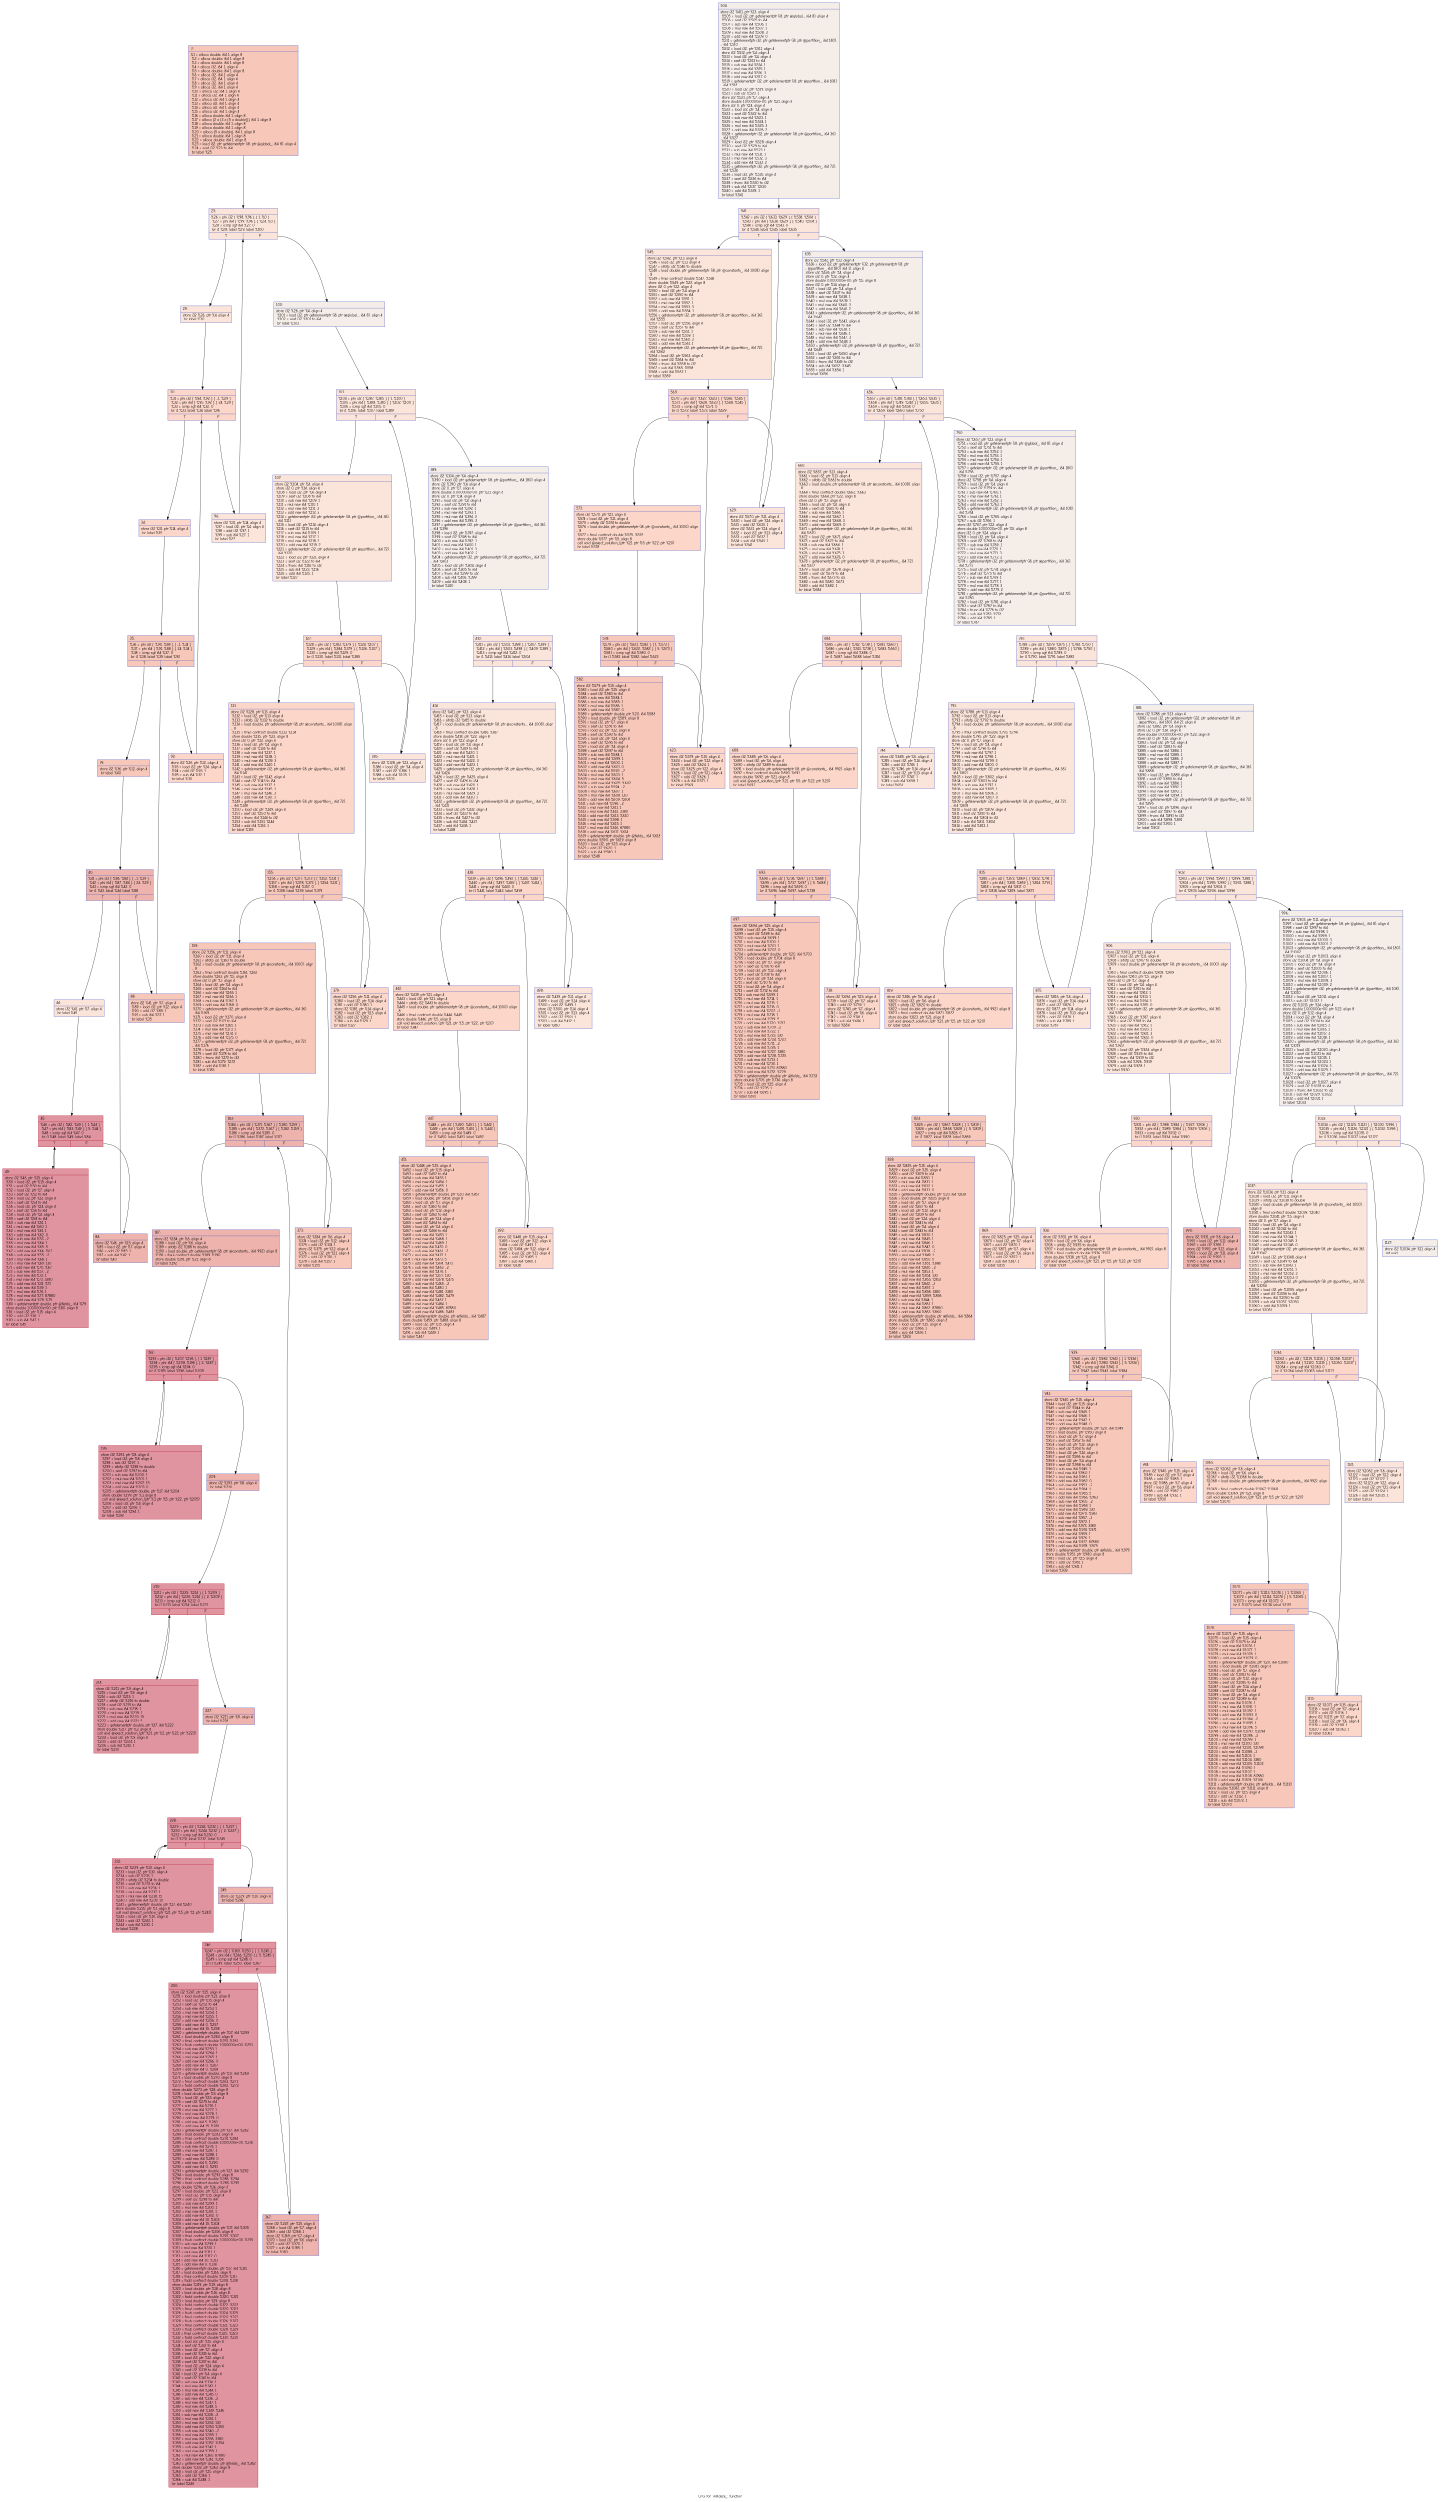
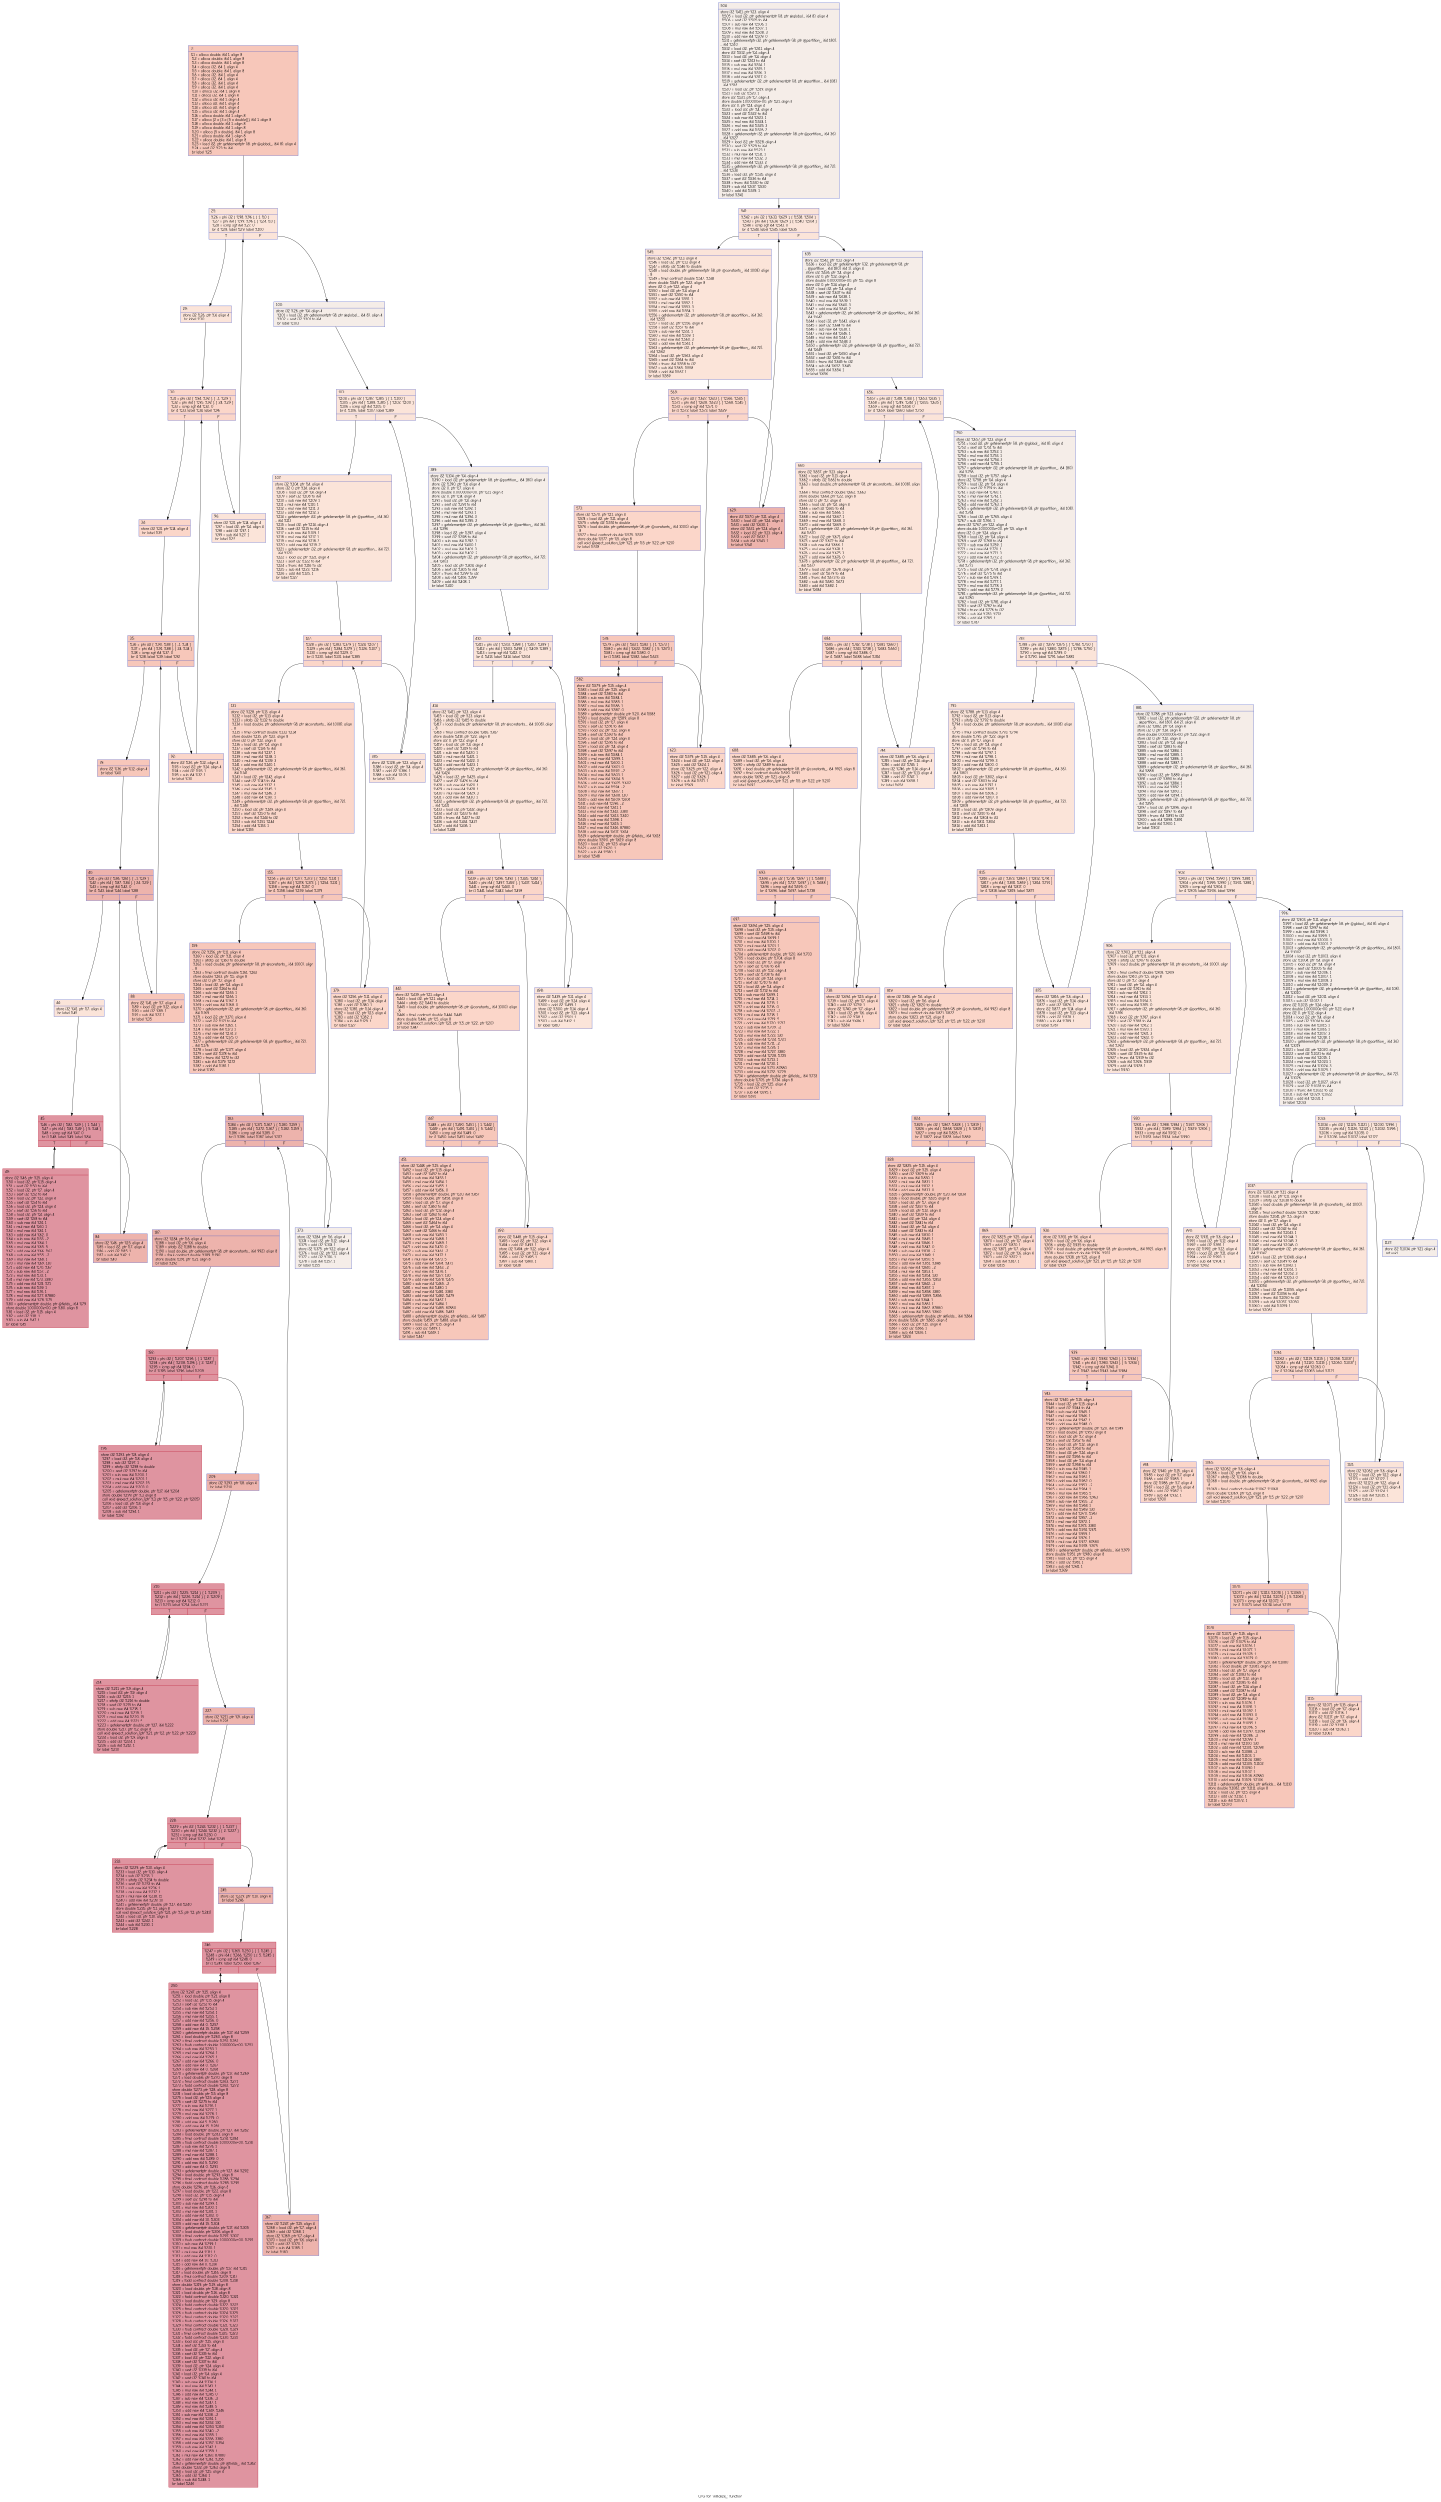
node "629:": fillcolor #f5c1a970 -> #d6524470
node "373:": fillcolor #ec7f6370 -> #e8d6cc70
node "990:": fillcolor #d6524470 -> #f5c1a970
